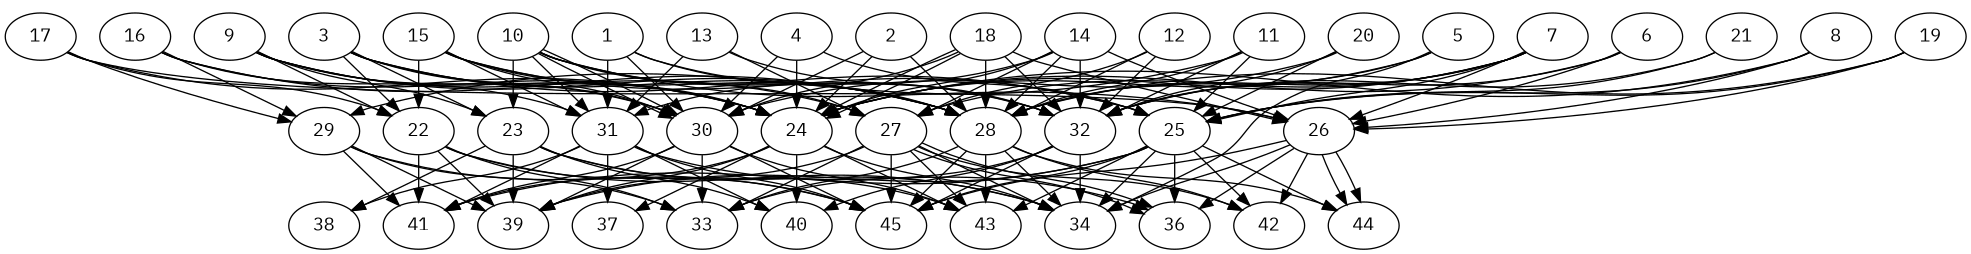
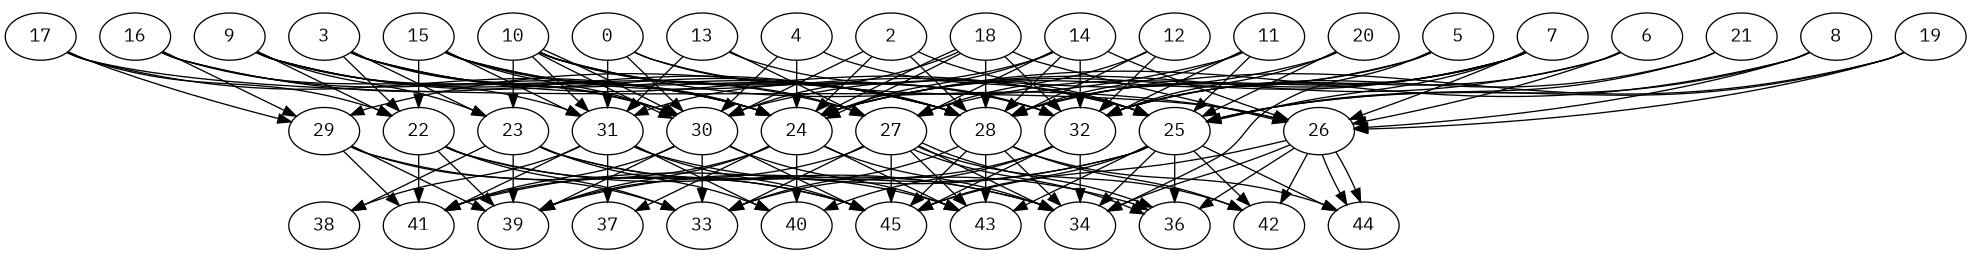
node "1": label "1" -> "0"
edge "2" -> "25": added
